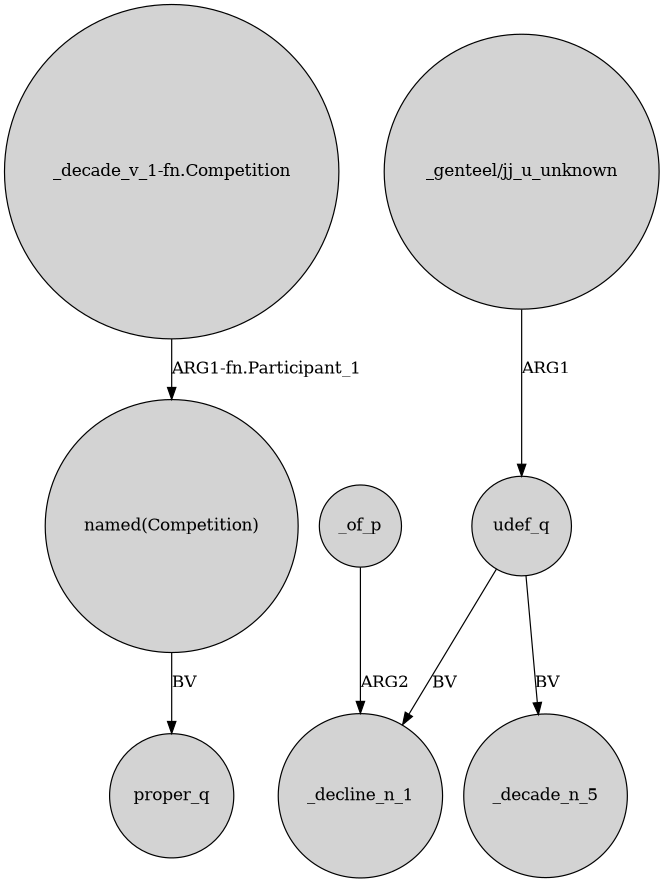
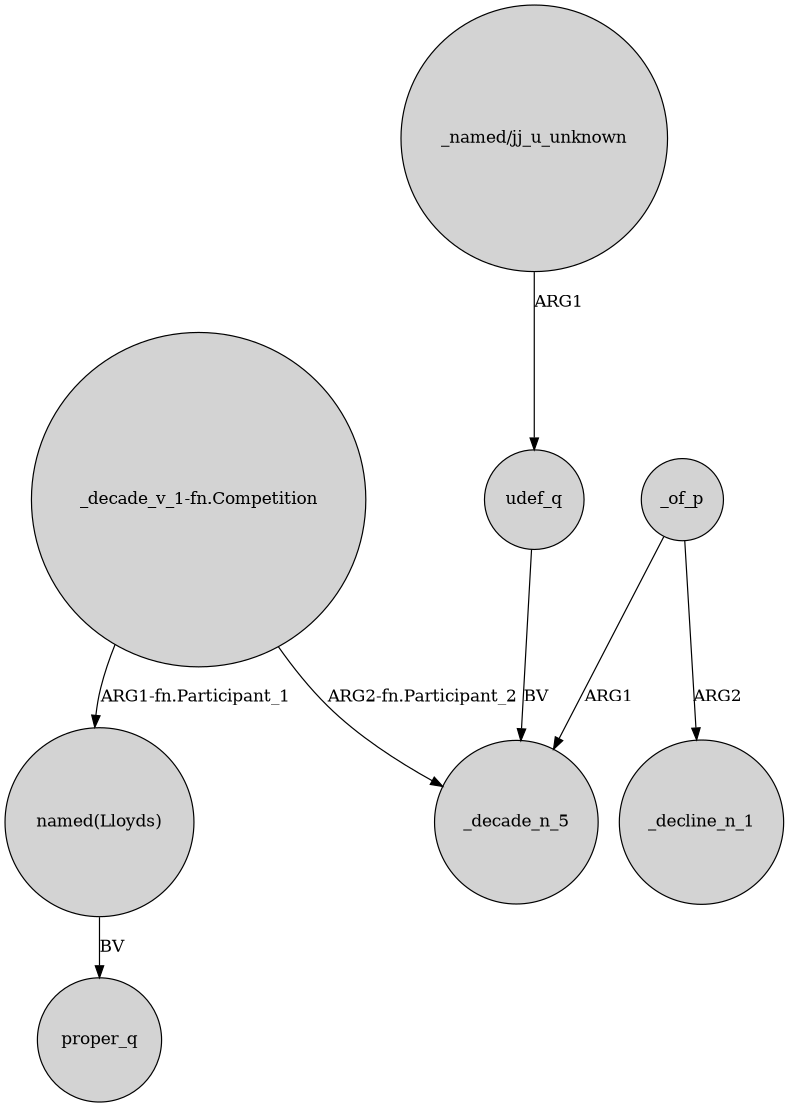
node "_genteel/jj_u_unknown": label "_genteel/jj_u_unknown" -> "_named/jj_u_unknown"
node "named(Competition)": label "named(Competition)" -> "named(Lloyds)"
edge "_of_p" -> "_decade_n_5": added, label "ARG1"
edge "udef_q" -> "_decline_n_1": removed, label "BV"
edge "_decade_v_1-fn.Competition" -> "_decade_n_5": added, label "ARG2-fn.Participant_2"
